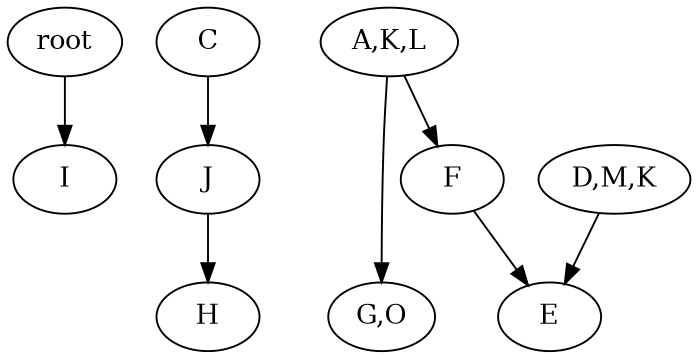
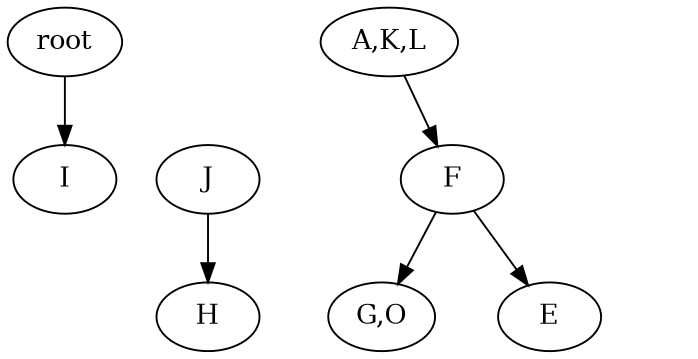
node "C": removed
edge "A,K,L" -> "G,O": now "F" -> "G,O"
node "D,M,K": removed
